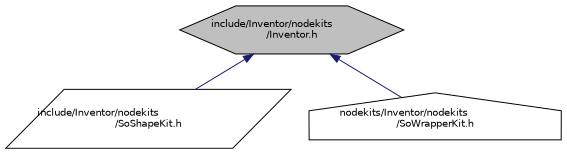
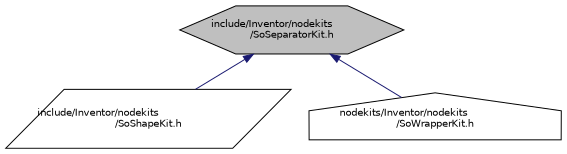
node "include/Inventor/nodekits /Inventor.h": label "include/Inventor/nodekits /Inventor.h" -> "include/Inventor/nodekits /SoSeparatorKit.h"
